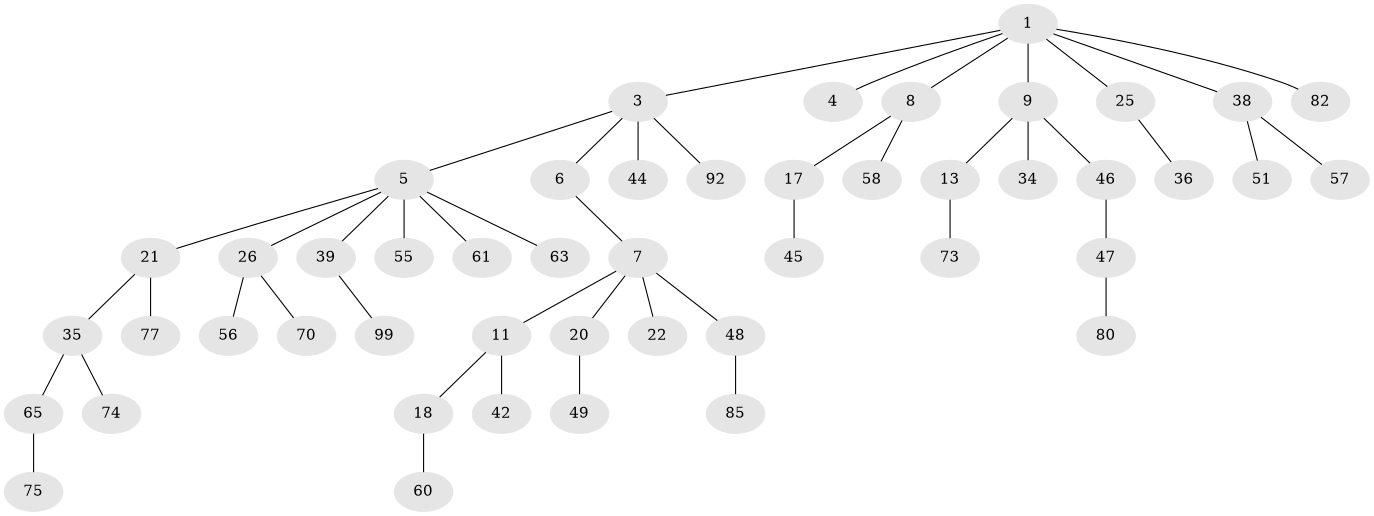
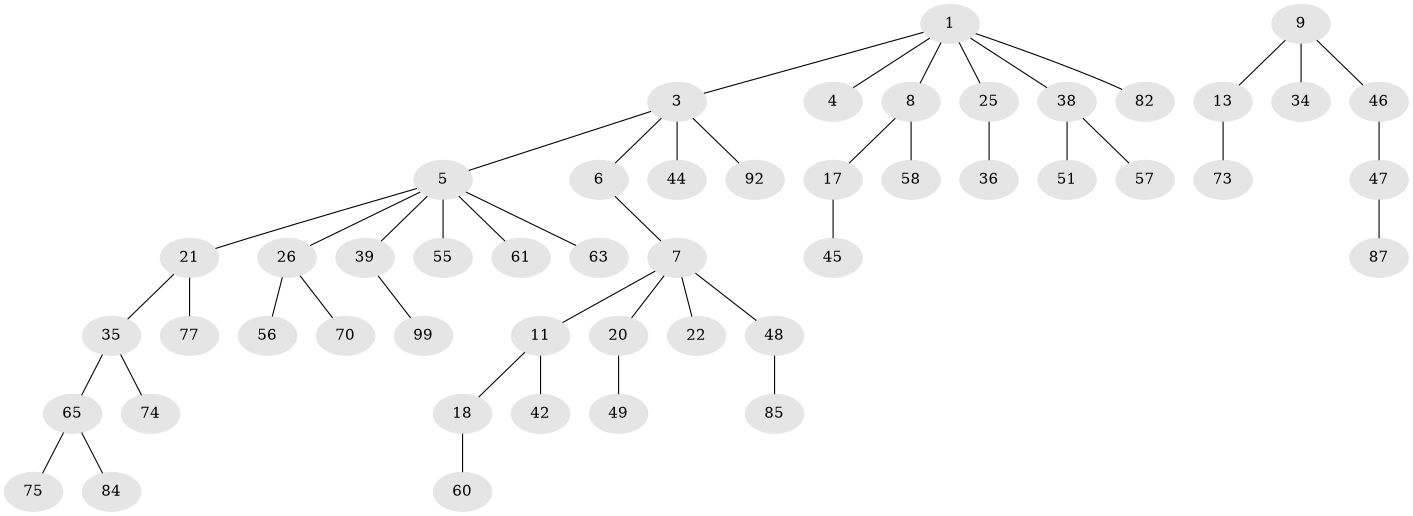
edge "1" -- "9": removed
node "80": label "80" -> "87"
node "84": added
